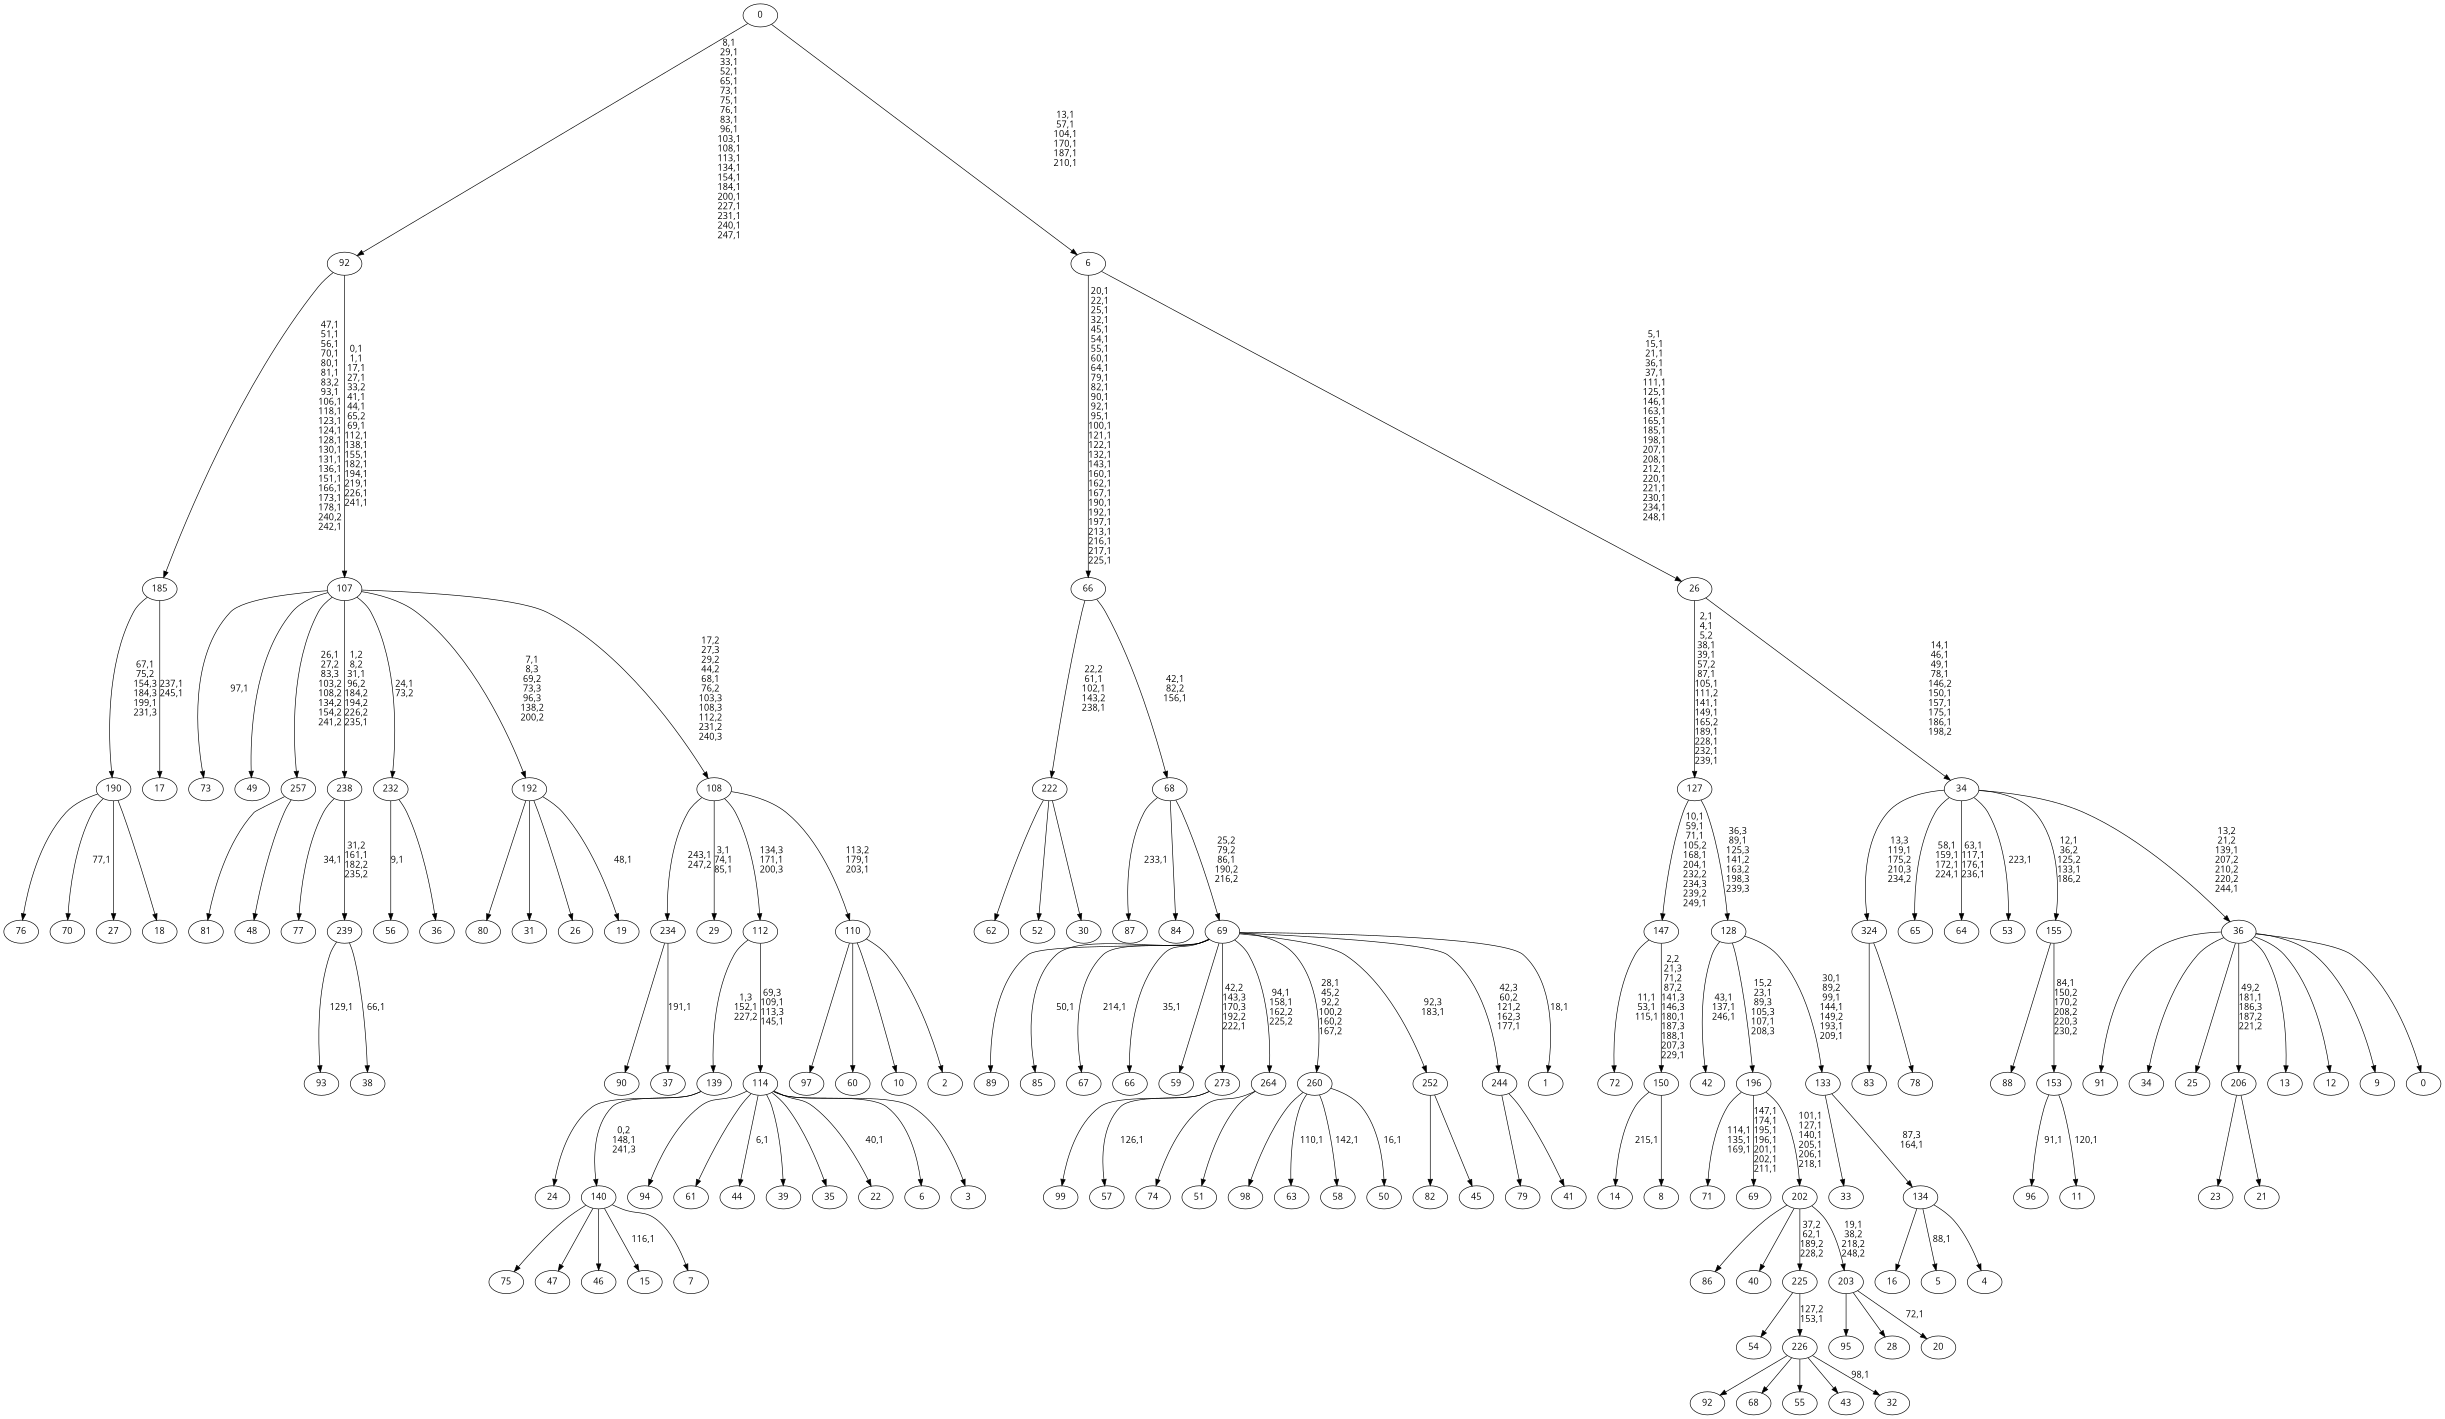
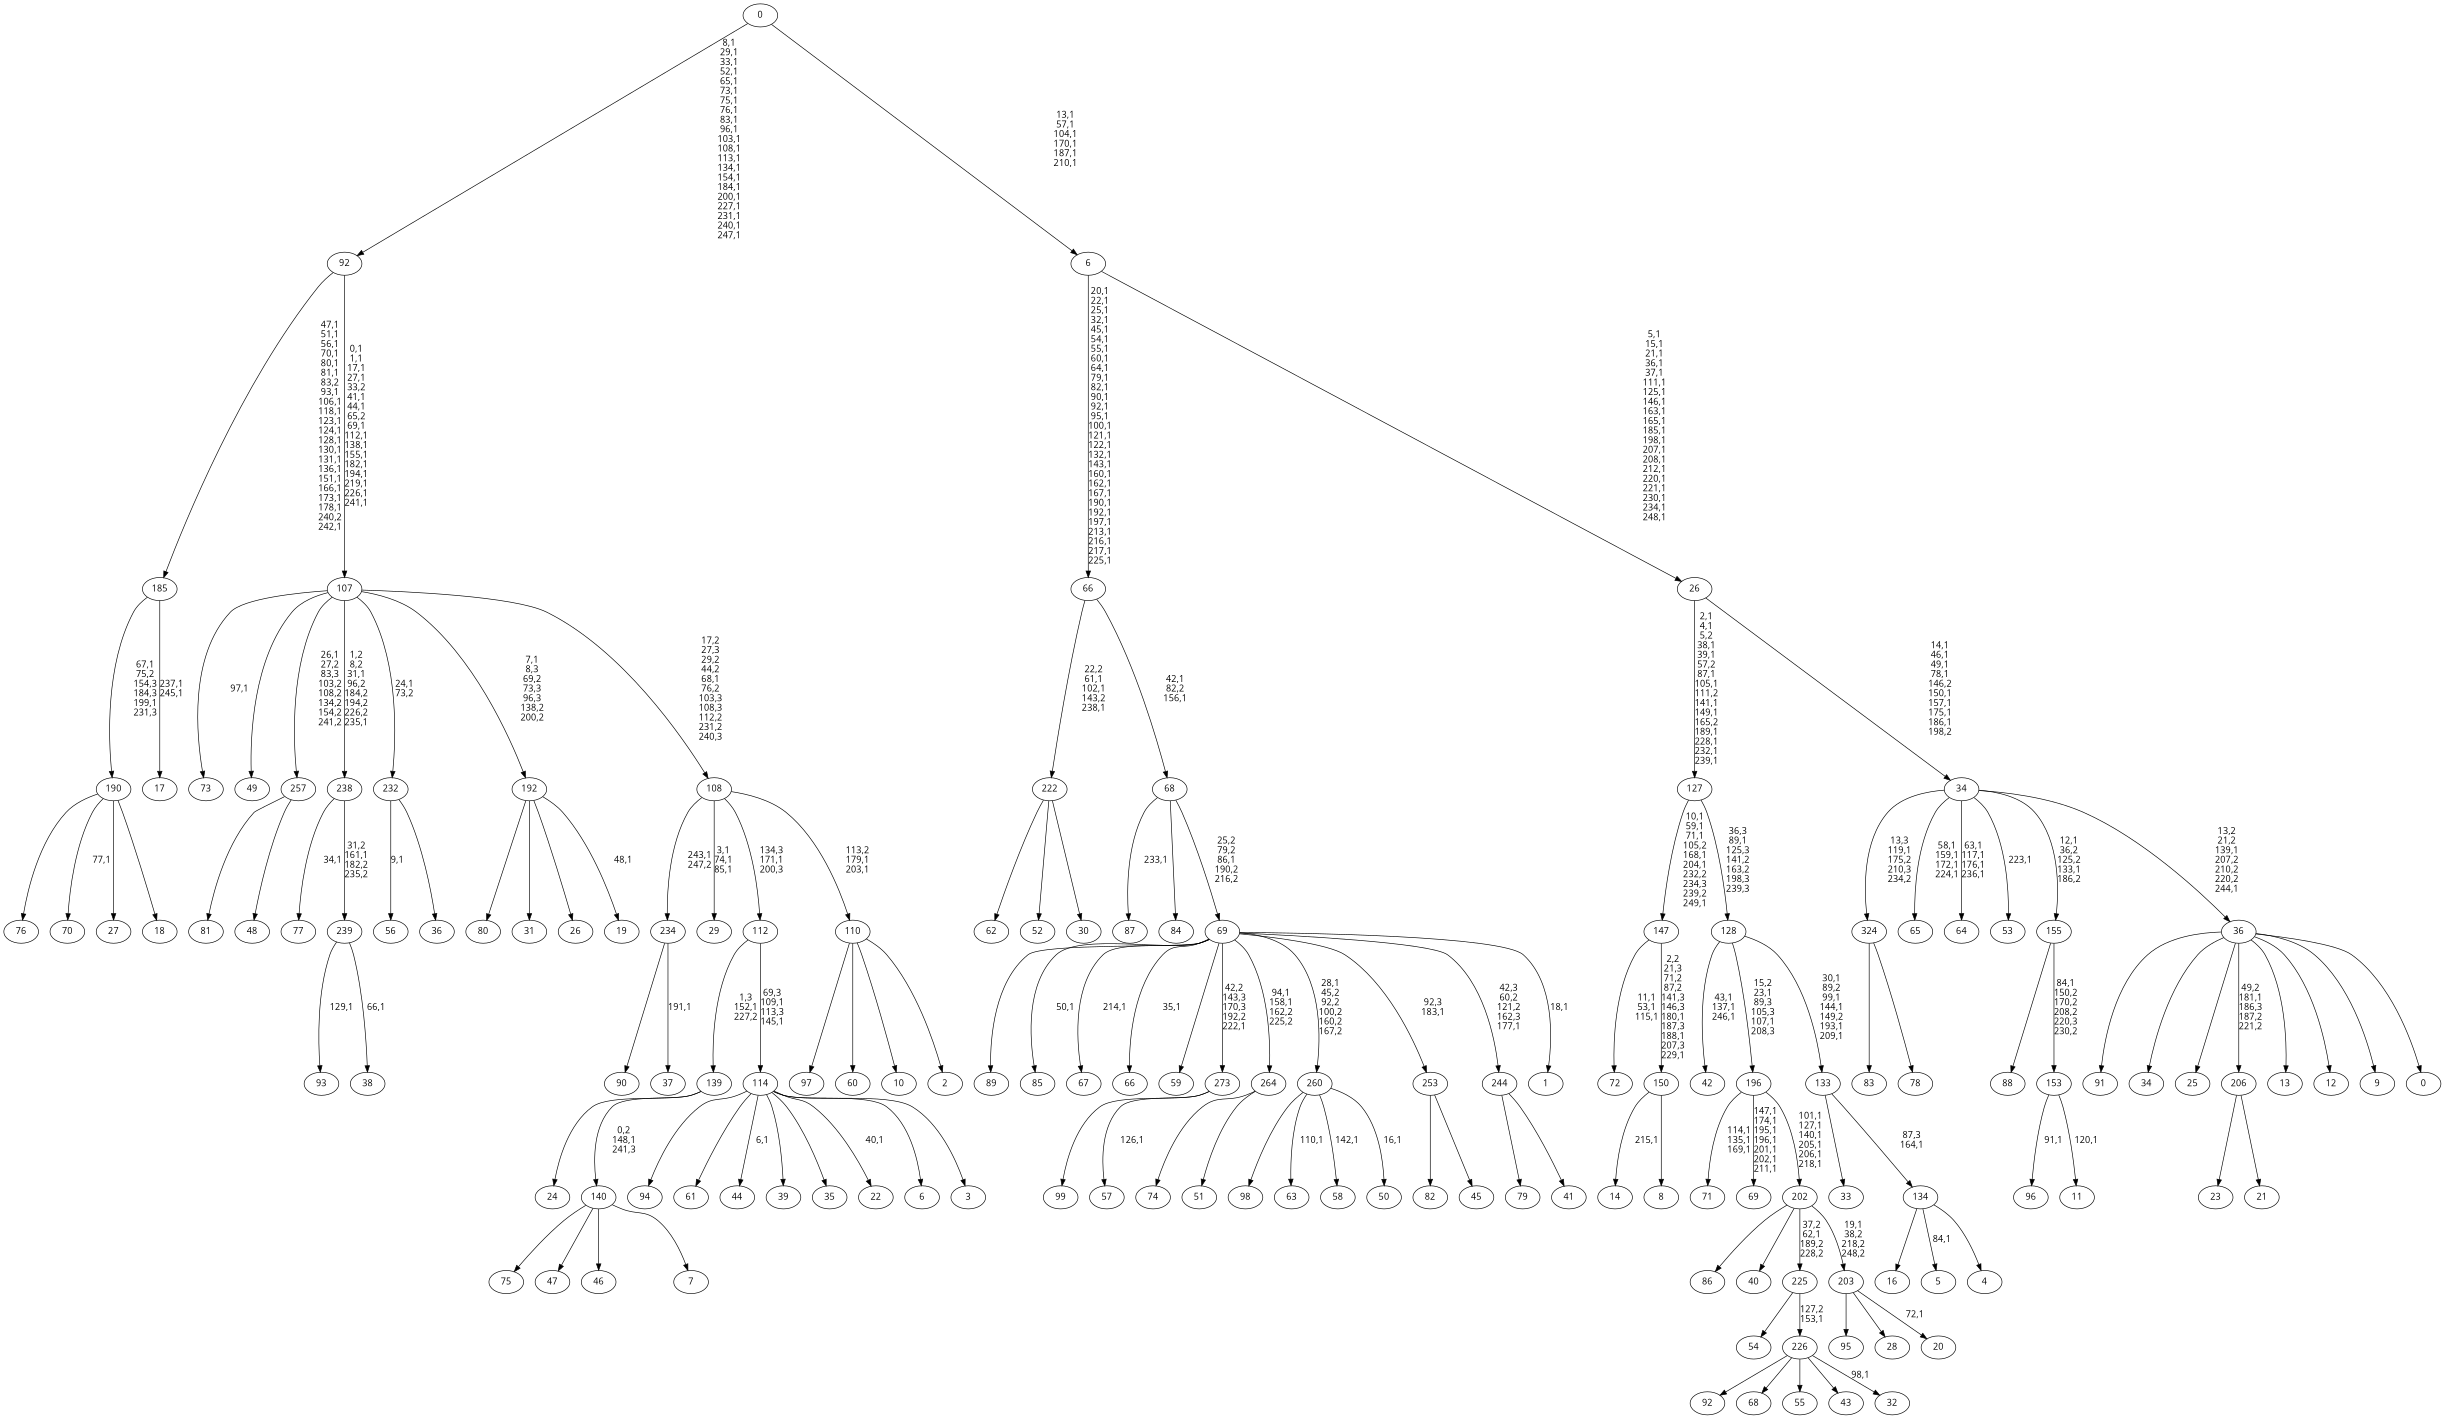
node "252": label "252" -> "253"
edge "134" -> "5": label "88,1" -> "84,1"
node "15": removed
